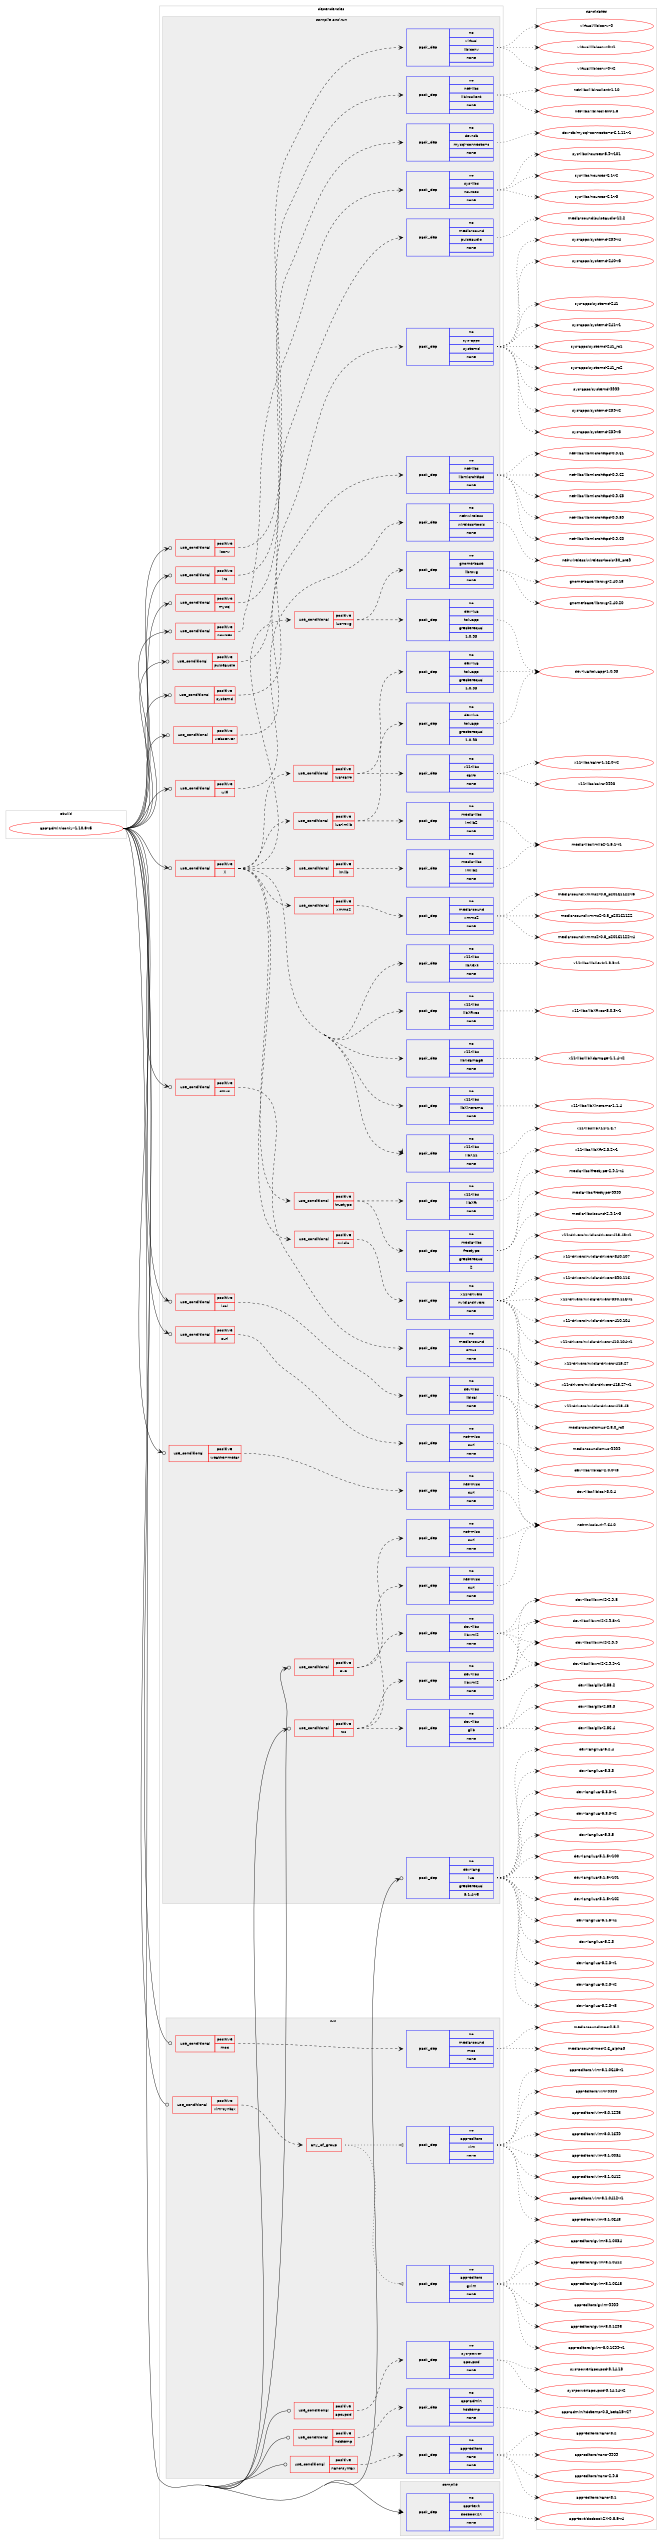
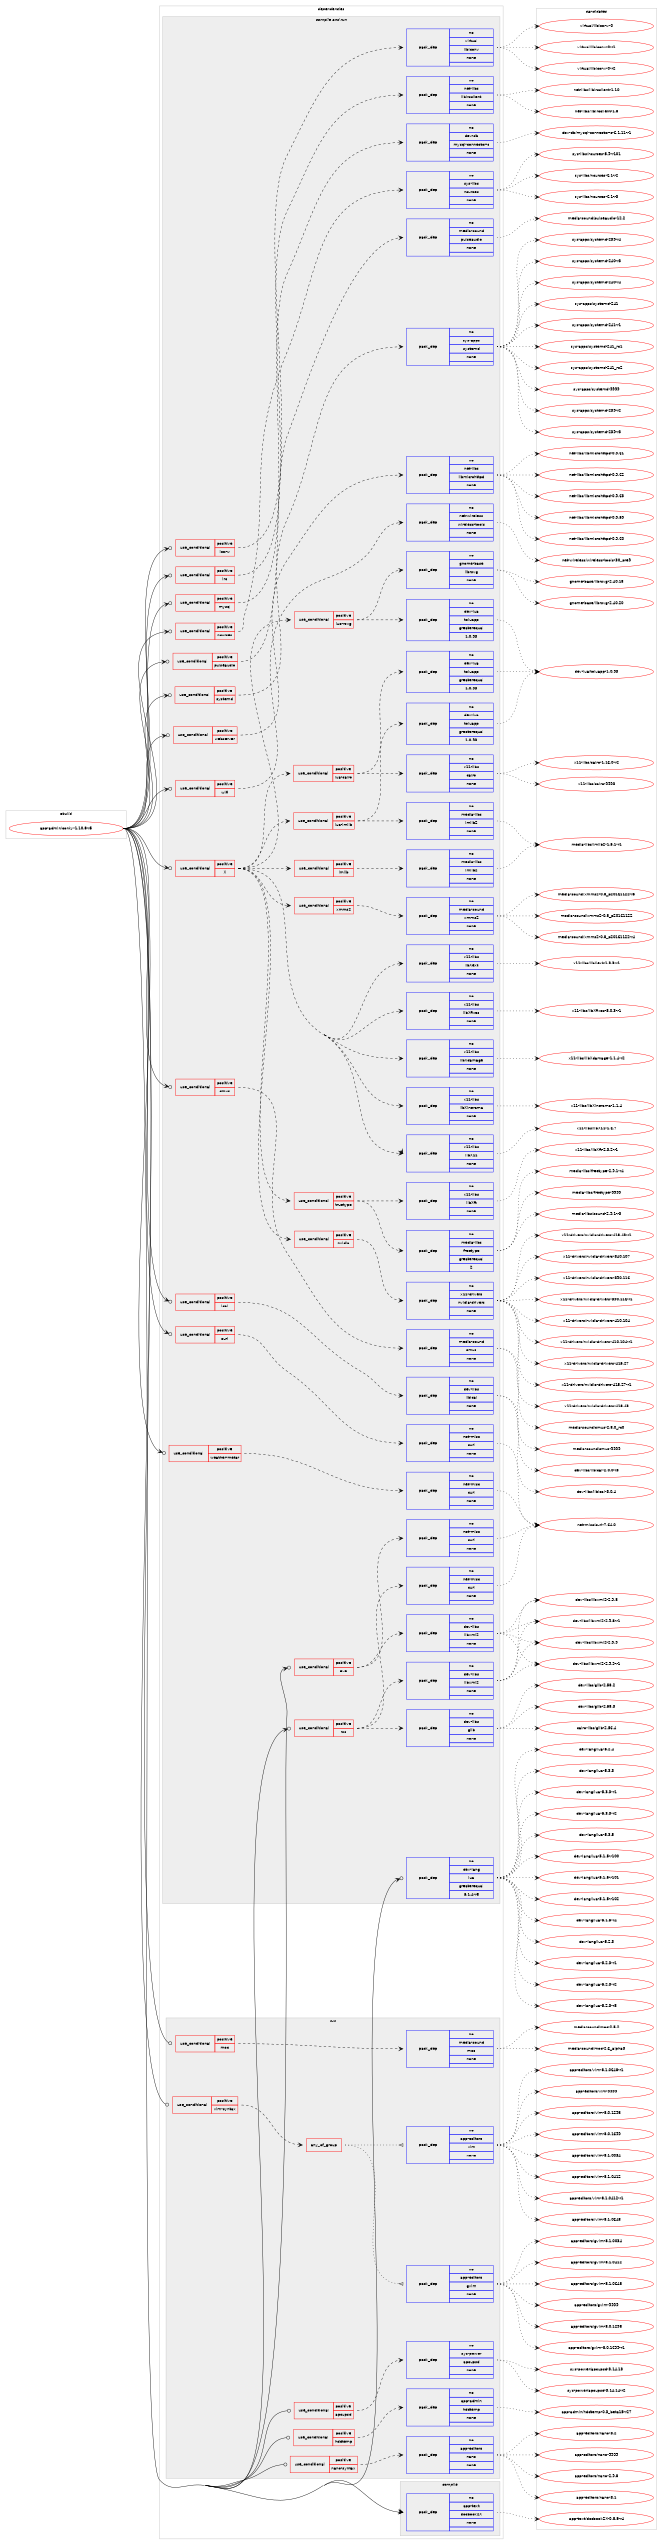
node "sys-apps/systemd-240-r4": added
node "dev-libs/glib-2.56.4": label "dev-libs/glib-2.56.4" -> "cairo-libs/glib-2.56.4"
